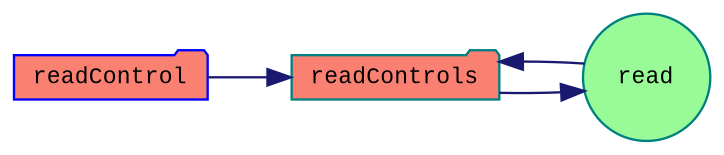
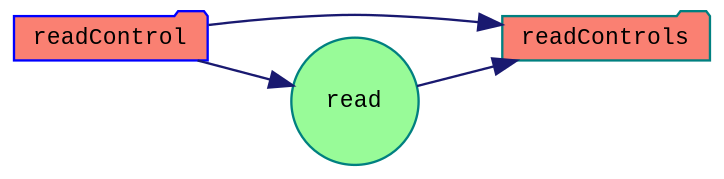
edge "readControls" -> "read": now "readControl" -> "read"
